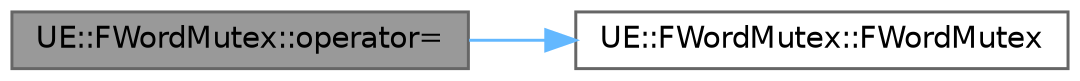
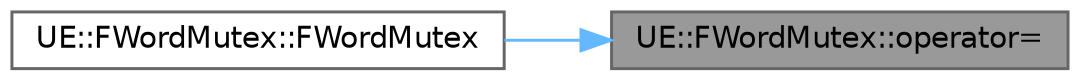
edge "UE::FWordMutex::operator=" -> "UE::FWordMutex::FWordMutex": reversed
